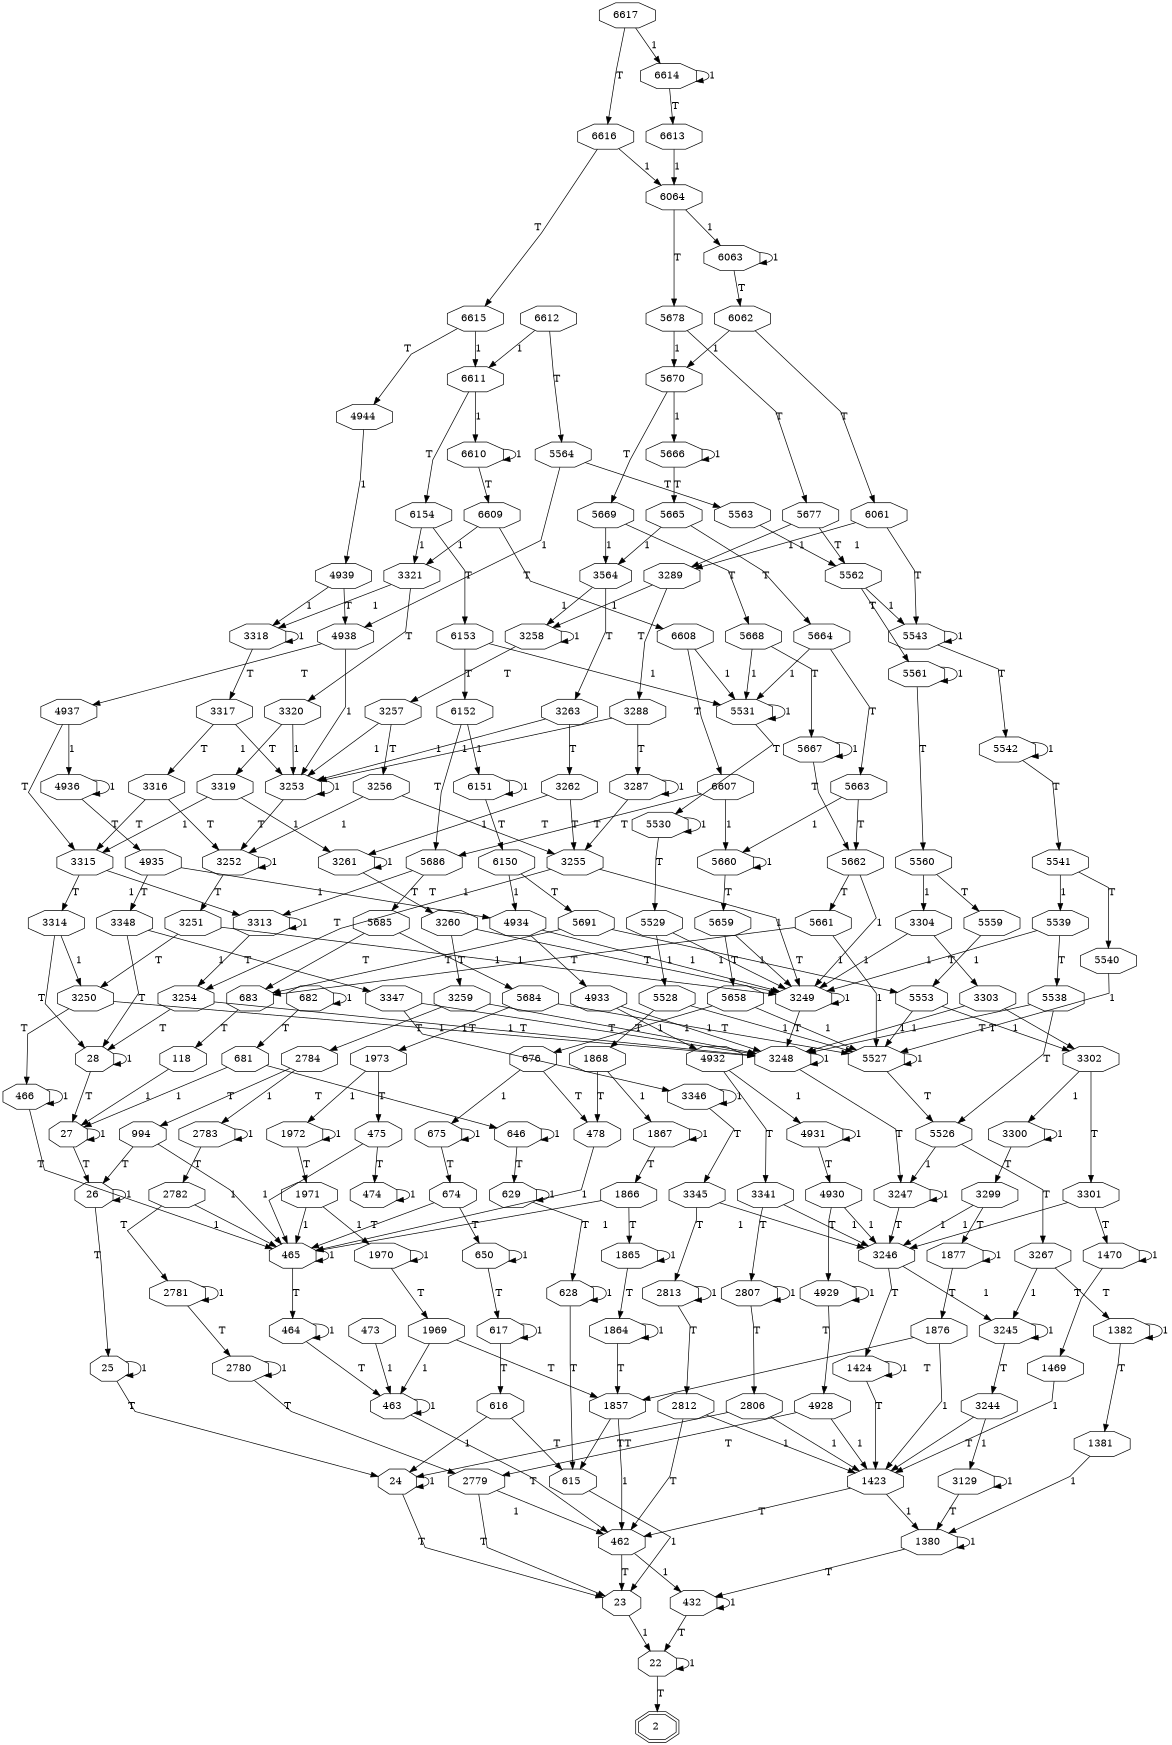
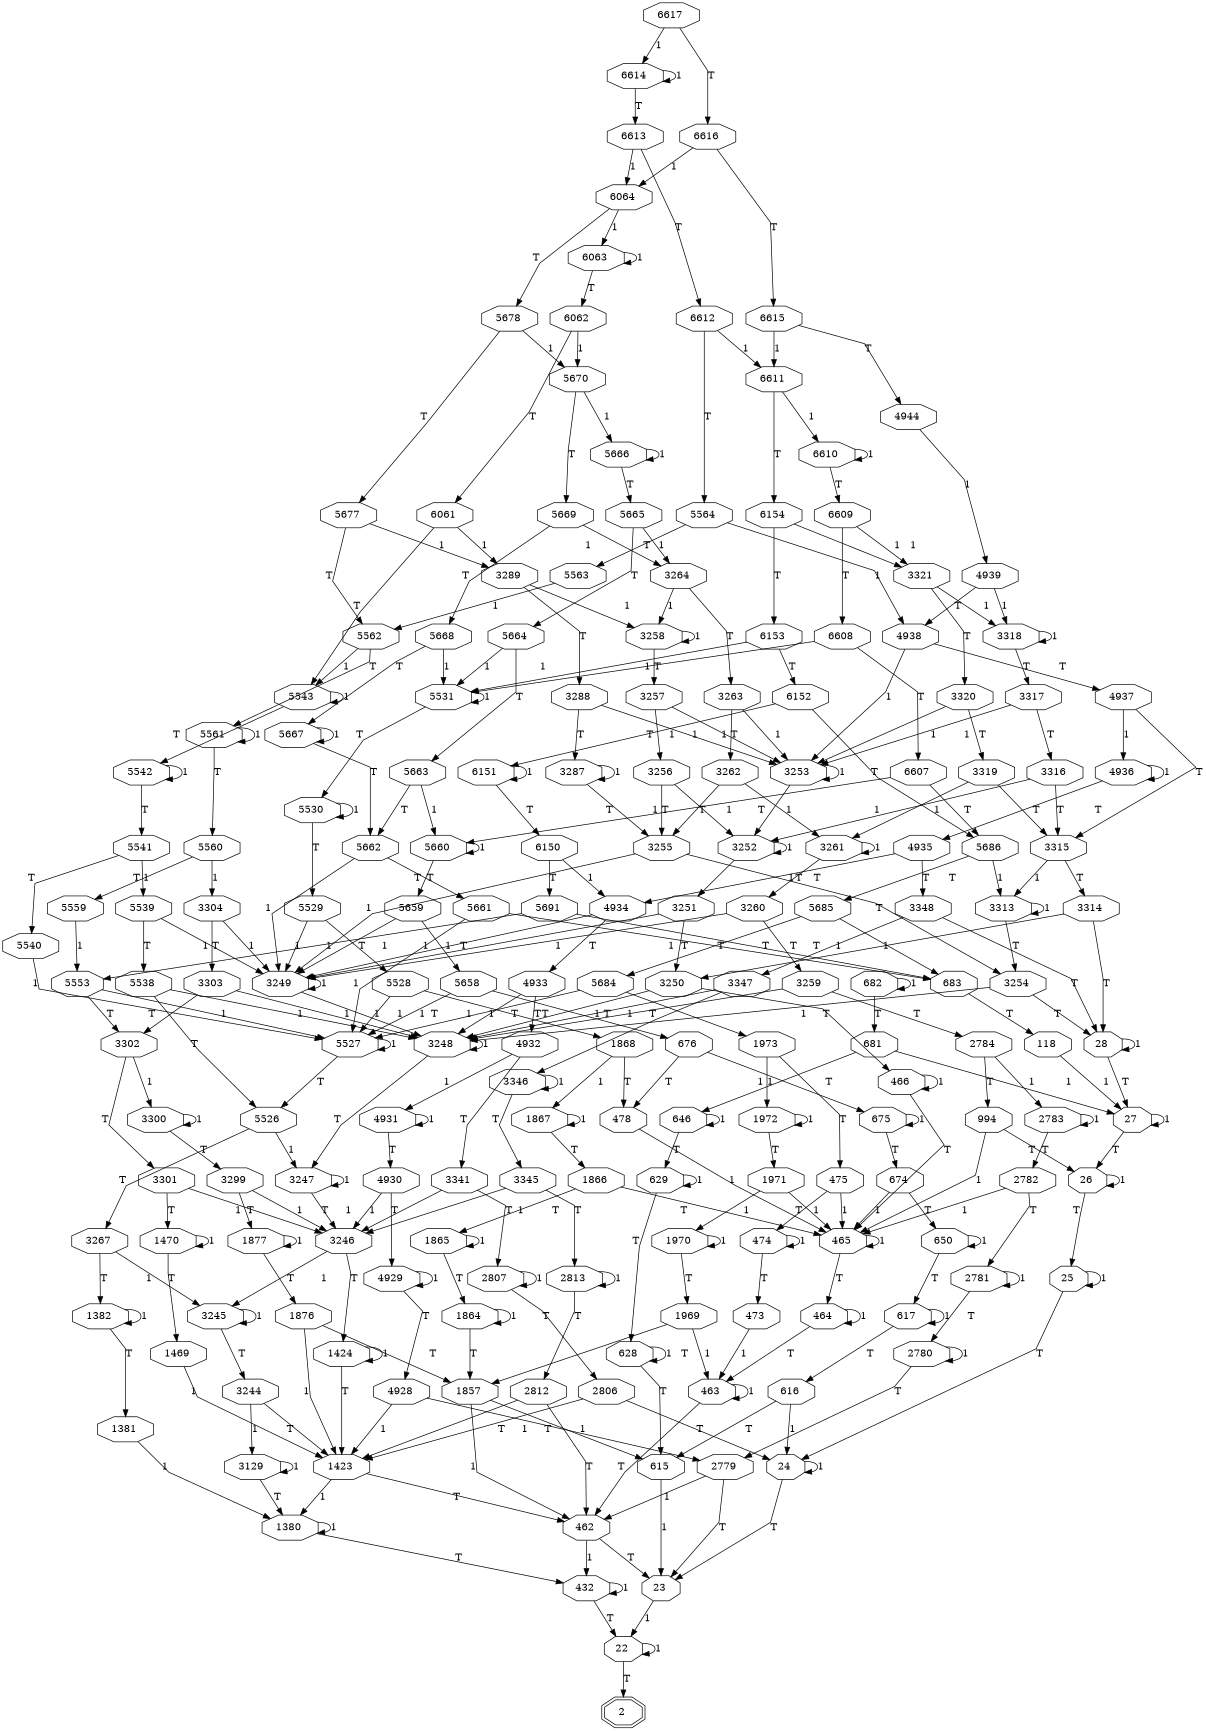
edge "6613" -> "6612": added, label "T"
node "3564": label "3564" -> "3264"
edge "474" -> "473": added, label "T"
